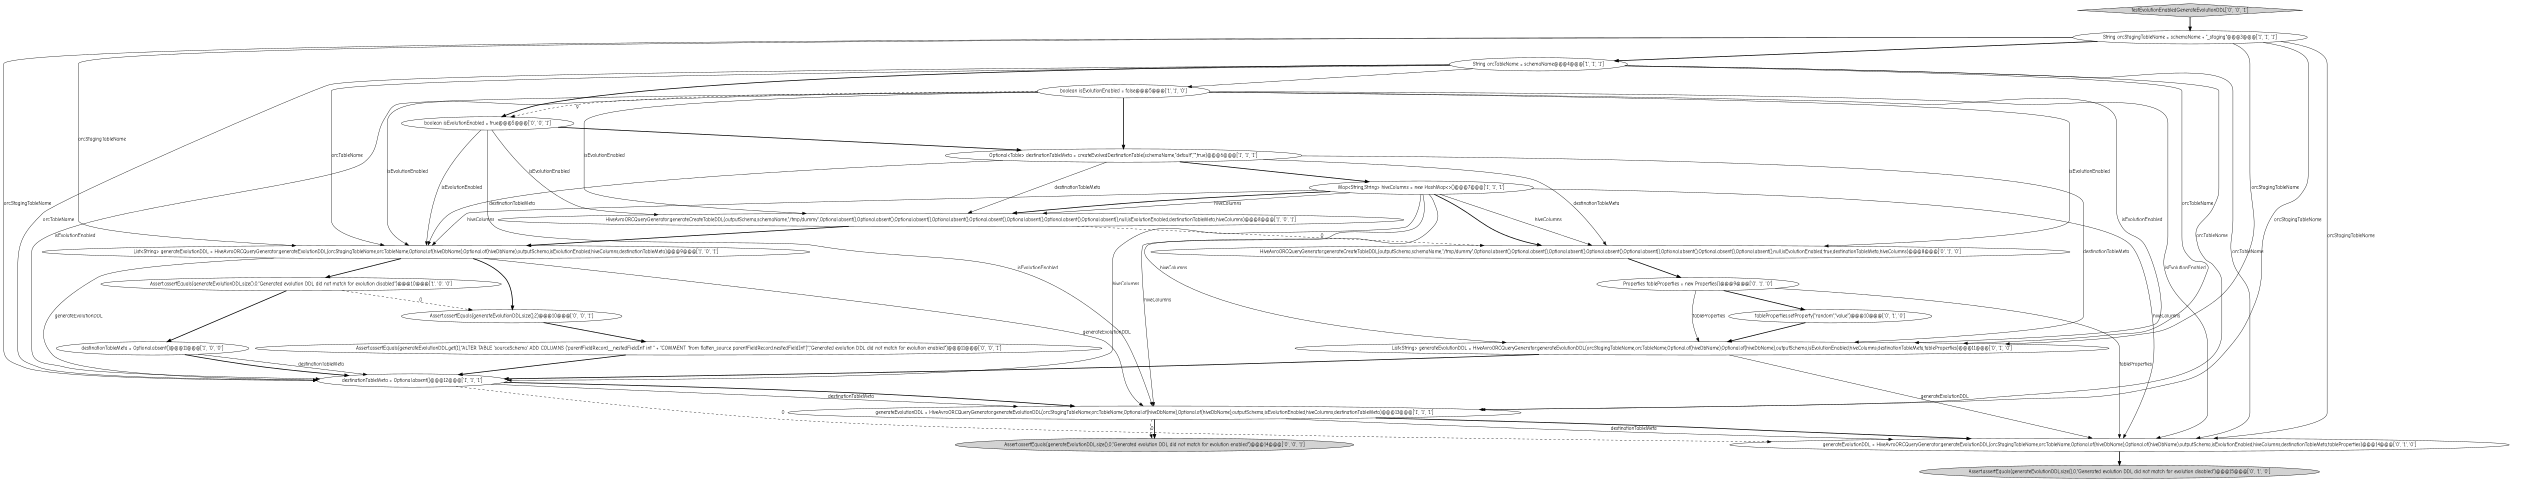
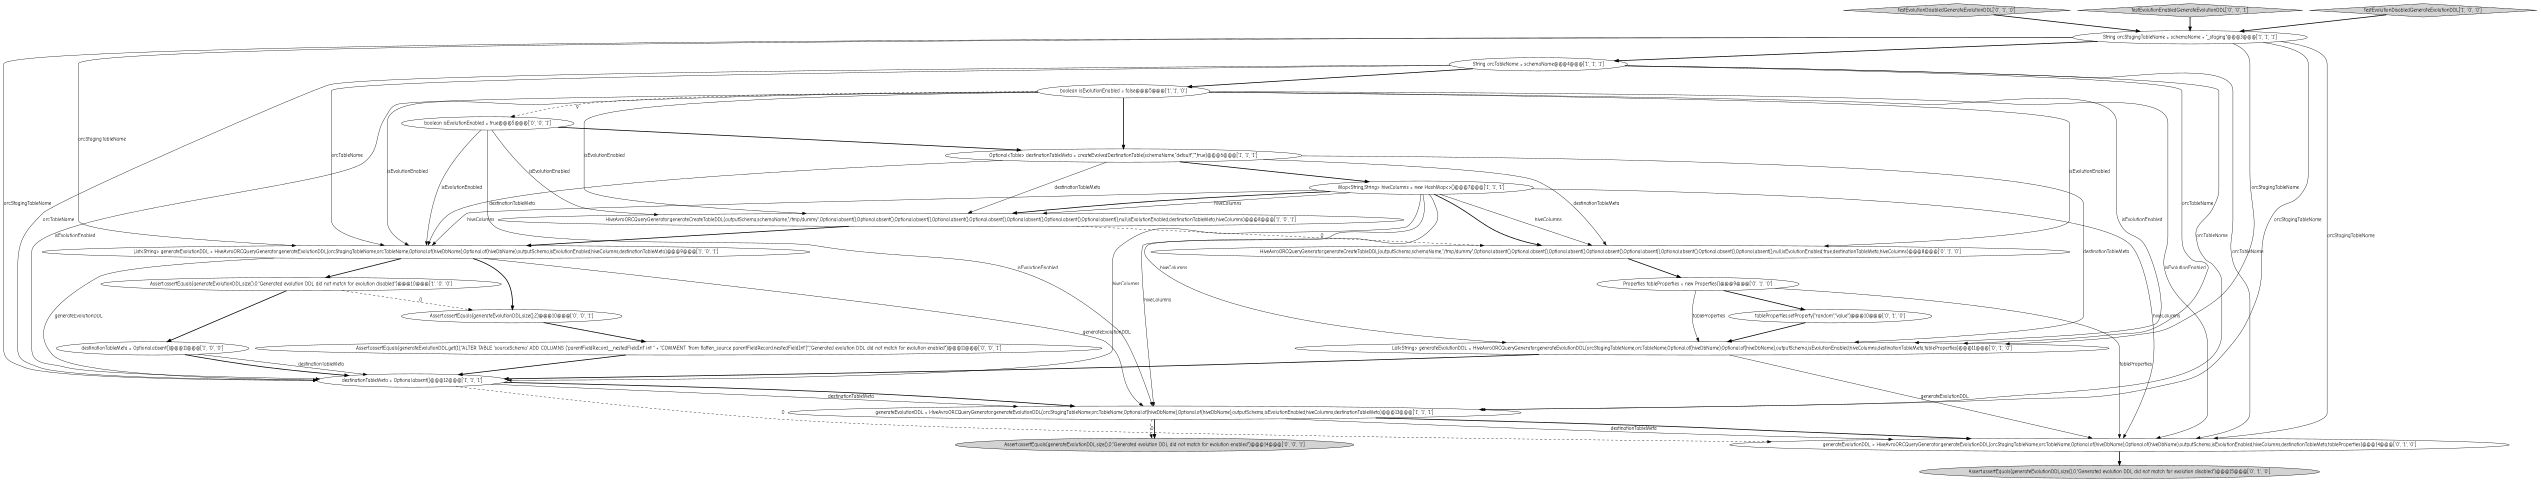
node "testEvolutionDisabledGenerateEvolutionDDL['0', '1', '0']": added
node "testEvolutionDisabledGenerateEvolutionDDL['1', '0', '0']": added
edge "String orcTableName = schemaName@@@4@@@['1', '1', '1']" -> "boolean isEvolutionEnabled = true@@@5@@@['0', '0', '1']": removed
edge "String orcTableName = schemaName@@@4@@@['1', '1', '1']" -> "boolean isEvolutionEnabled = false@@@5@@@['1', '1', '0']": style solid -> bold
